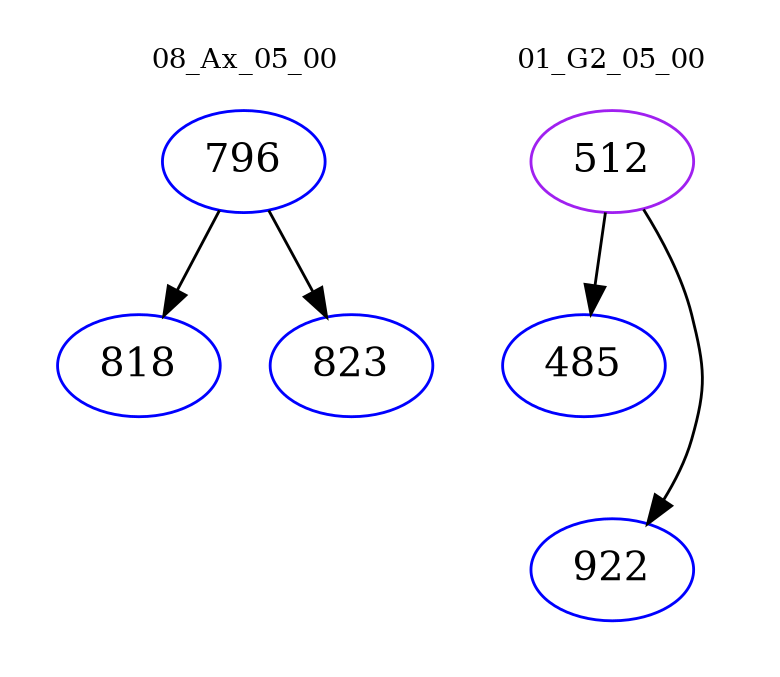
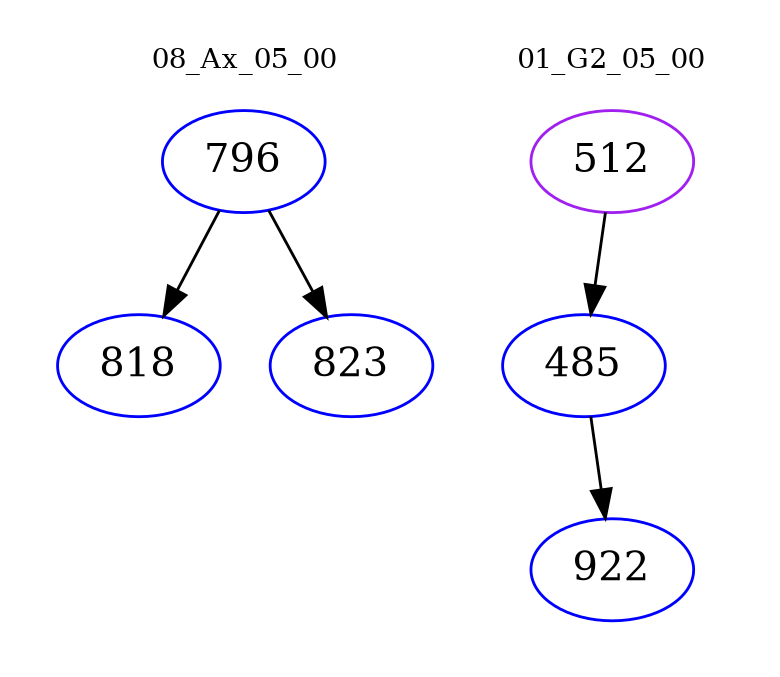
edge "512" -> "922": now "485" -> "922"
